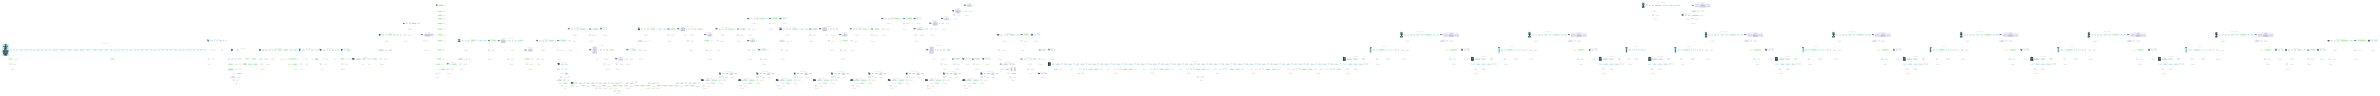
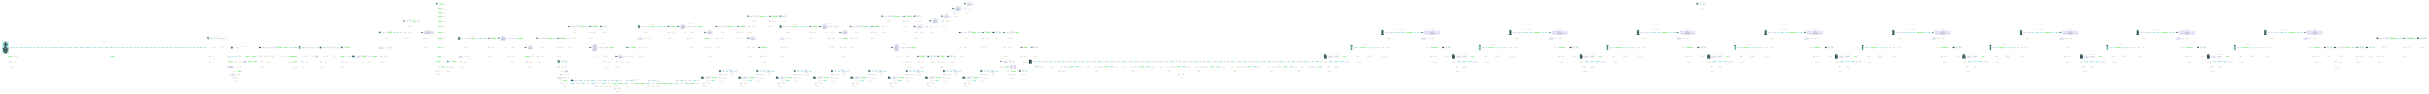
node "90__tensor_run_opt_ext.688": added
node "77_↓_tensor_run_opt_ext.653": removed
